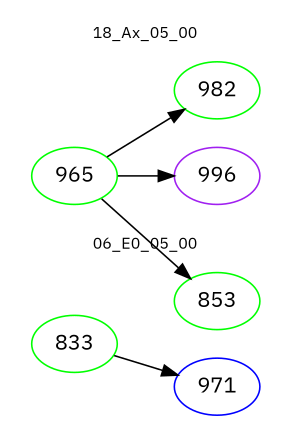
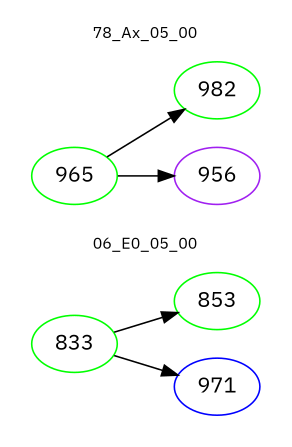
cluster "18_Ax_05_00": label "18_Ax_05_00" -> "78_Ax_05_00"
node "996": label "996" -> "956"
edge "965" -> "853": now "833" -> "853"
